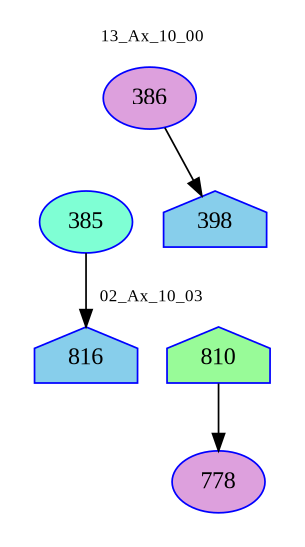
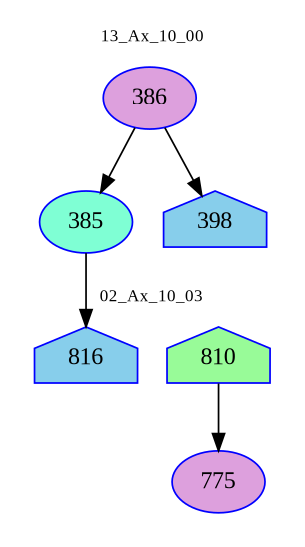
edge "386" -> "385": added
node "778": label "778" -> "775"
